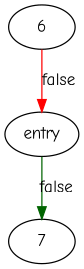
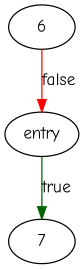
edge "entry" -> "7": label "false" -> "true"
